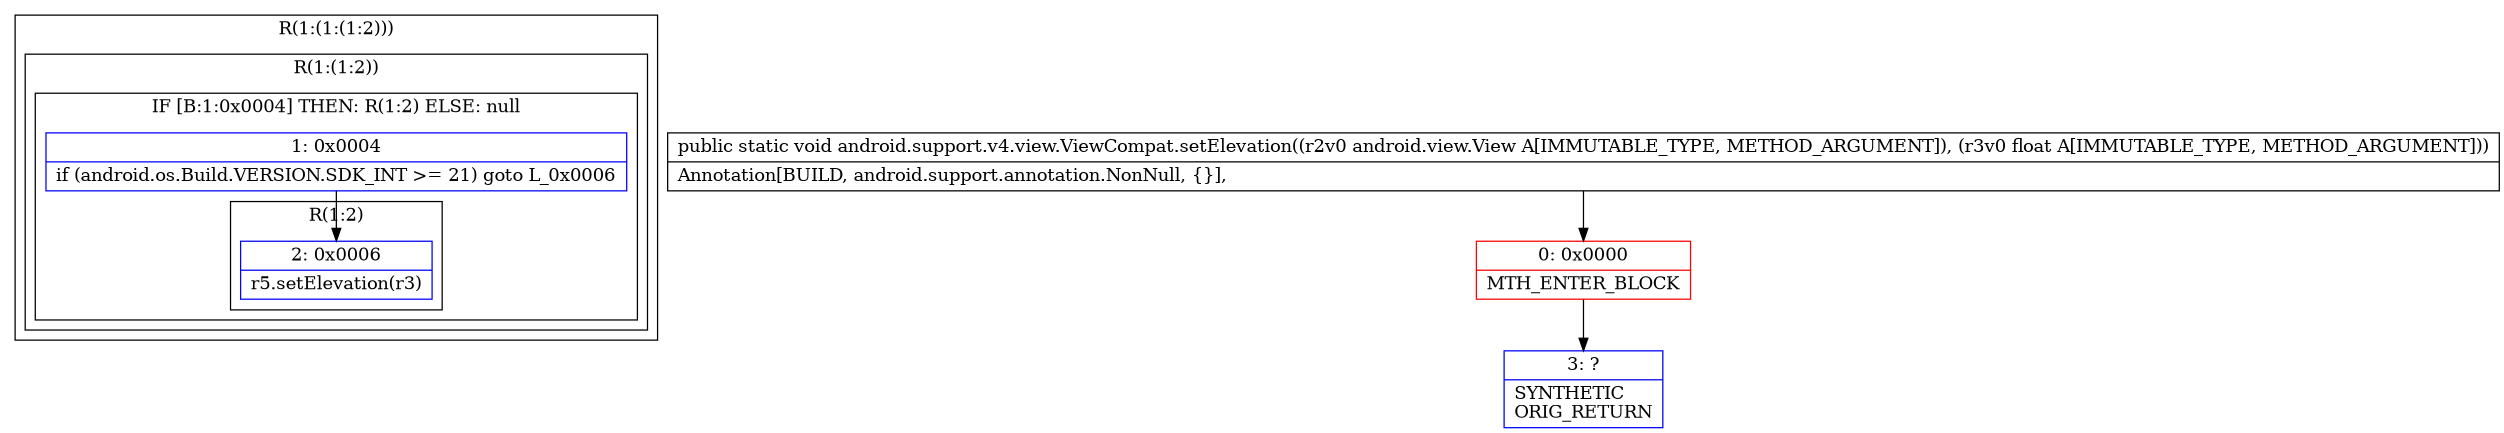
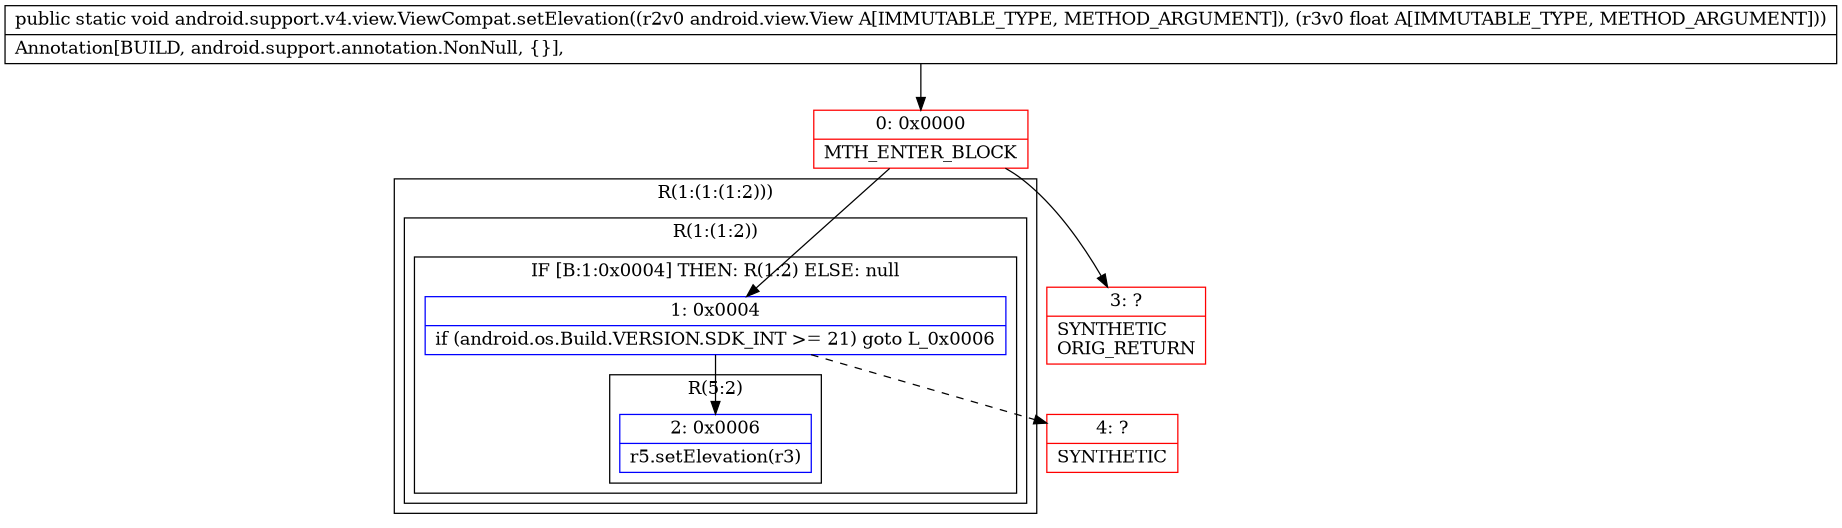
cluster "R(1:2)": label "R(1:2)" -> "R(5:2)"
edge "0: 0x0000" -> "1: 0x0004": added
node "3: ?": color blue -> red
node "4: ?": added
